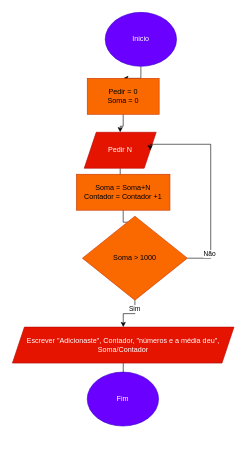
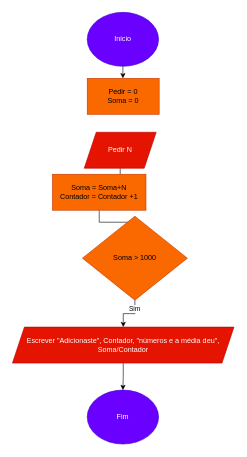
node "Inicio": moved (141, 39) -> (123, 39)
edge "Pedir = 0 Soma = 0" -> "Pedir N": removed
edge "Soma > 1000" -> "Pedir N": removed, label "Não"
node "Soma = Soma+N Contador = Contador +1": moved (123, 192) -> (99, 192)
node "Fim": moved (123, 399) -> (123, 417)
